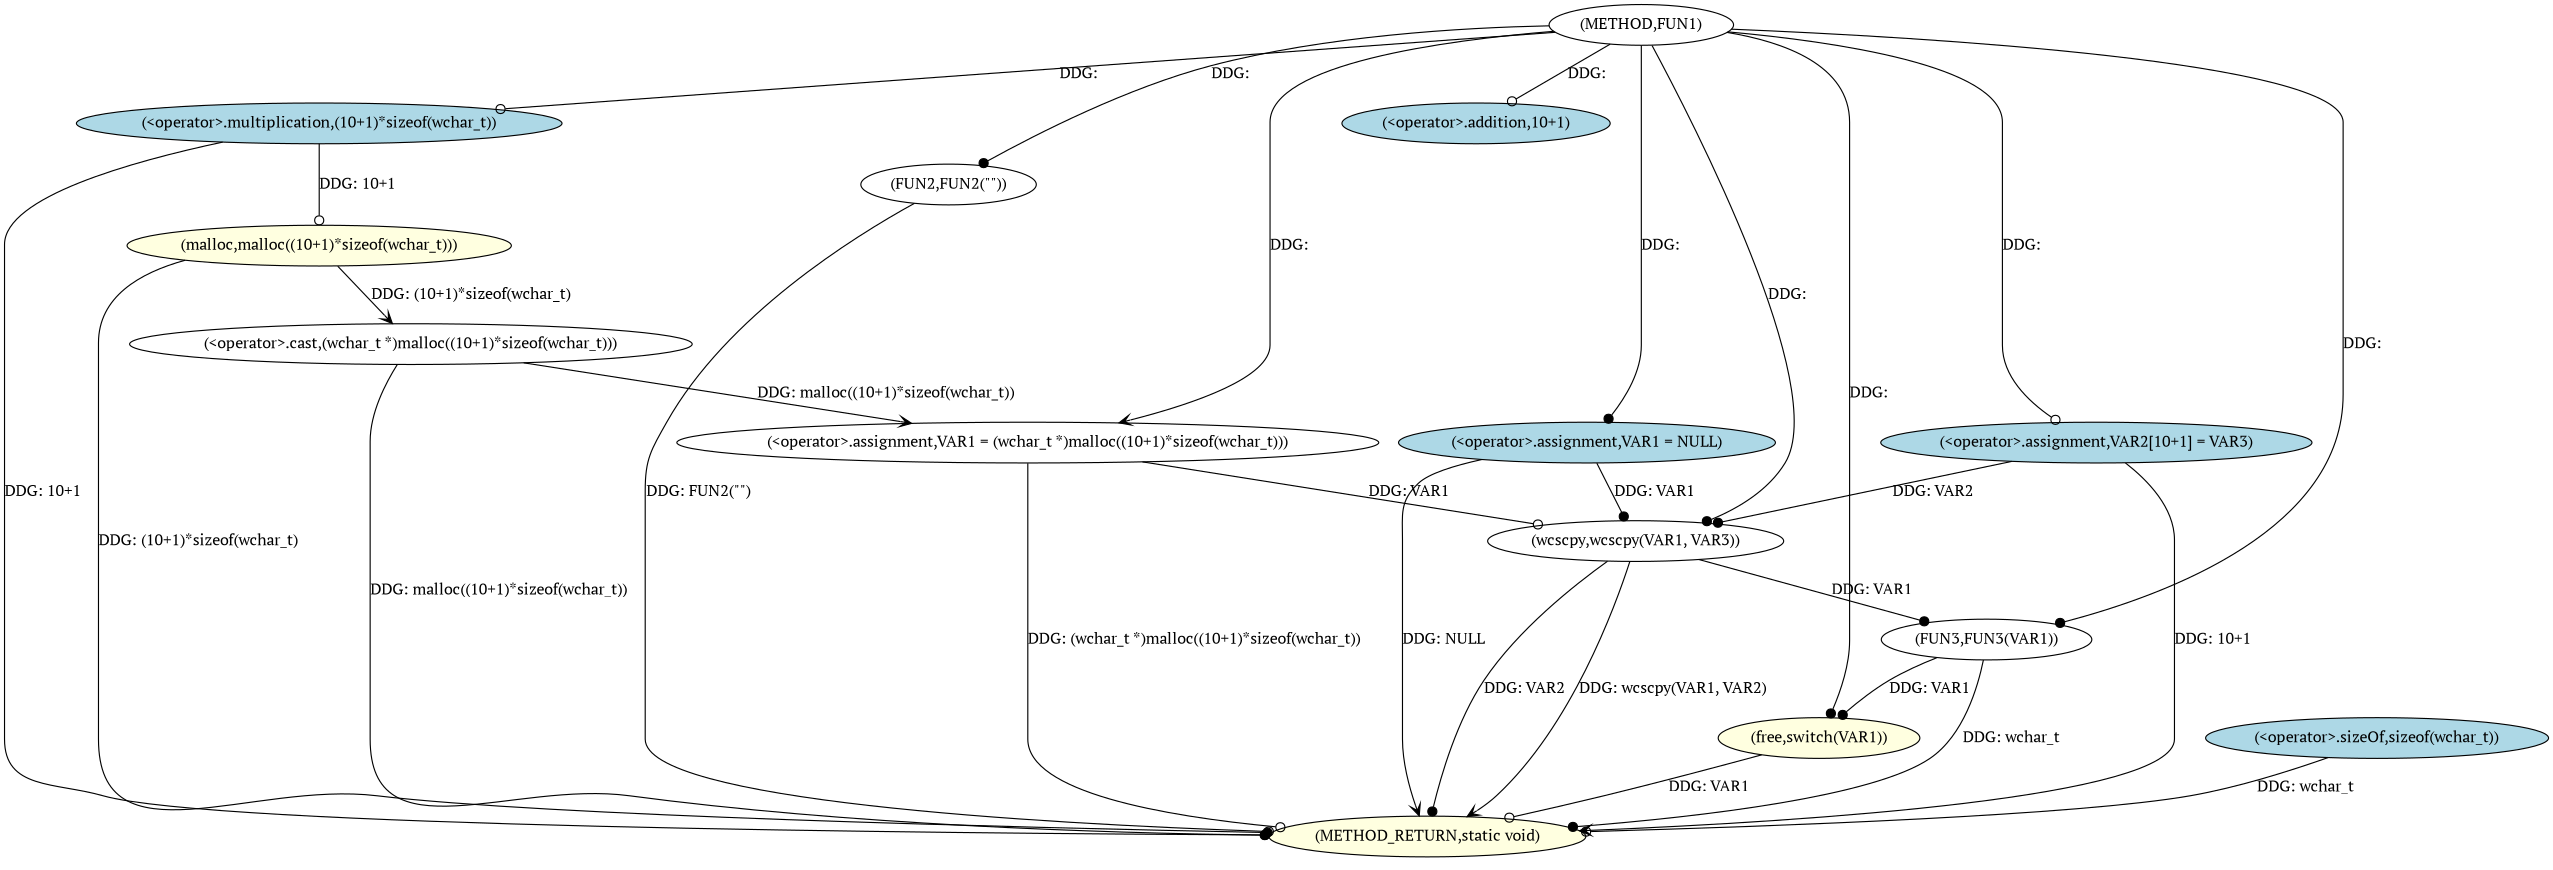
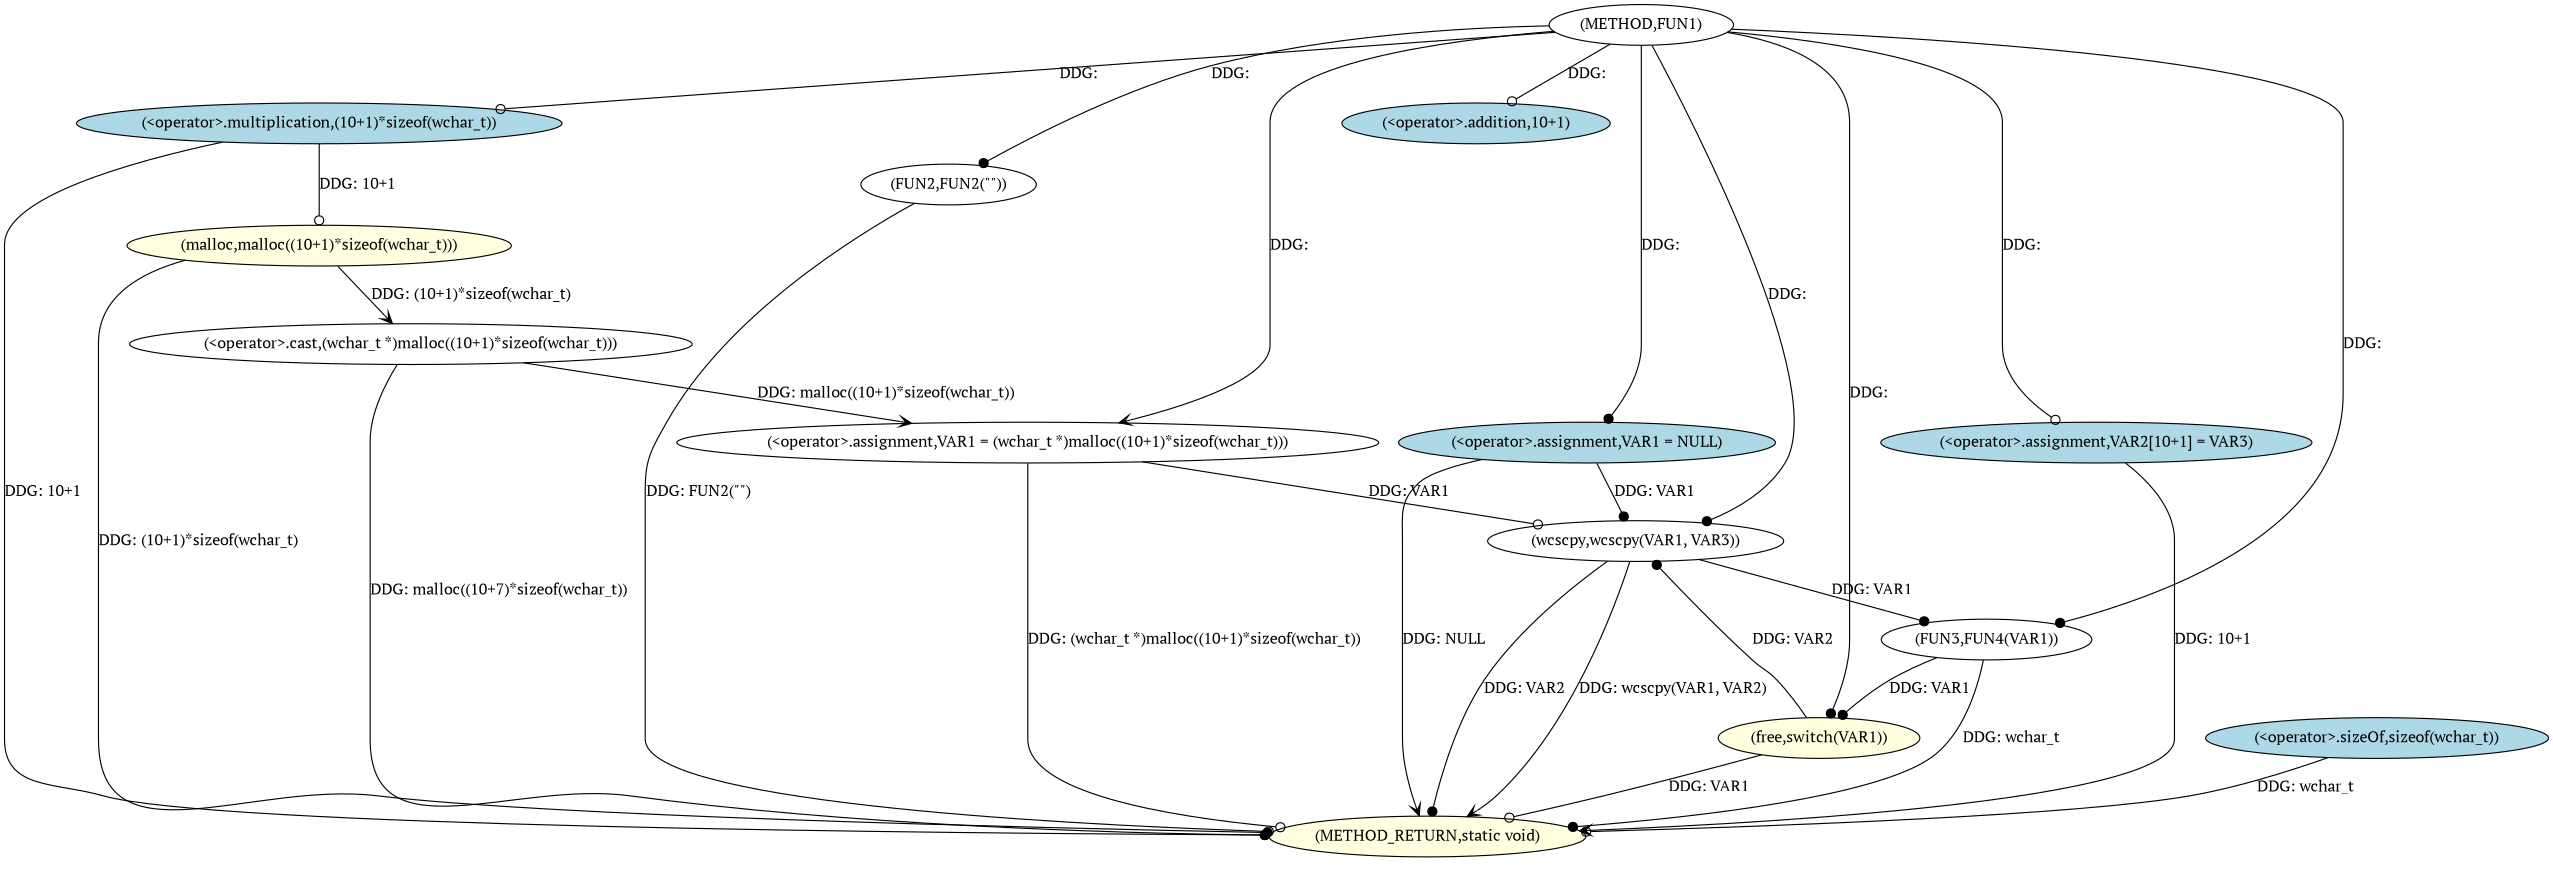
edge "(<operator>.assignment,VAR2[10+1] = VAR3)" -> "(wcscpy,wcscpy(VAR1, VAR3))": now "(free,switch(VAR1))" -> "(wcscpy,wcscpy(VAR1, VAR3))"
edge "(<operator>.cast,(wchar_t *)malloc((10+1)*sizeof(wchar_t)))" -> "(METHOD_RETURN,static void)": label "DDG: malloc((10+1)*sizeof(wchar_t))" -> "DDG: malloc((10+7)*sizeof(wchar_t))"
node "(FUN3,FUN3(VAR1))": label "(FUN3,FUN3(VAR1))" -> "(FUN3,FUN4(VAR1))"
